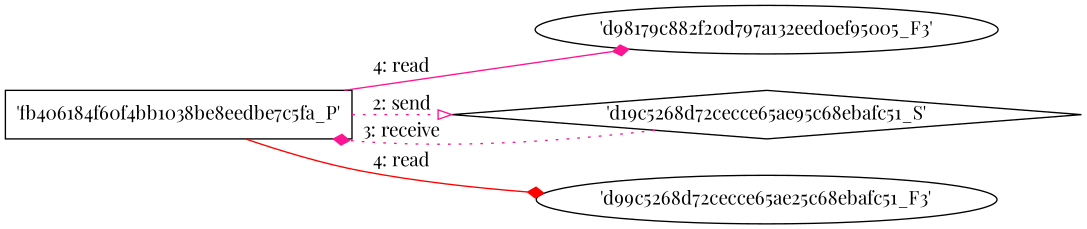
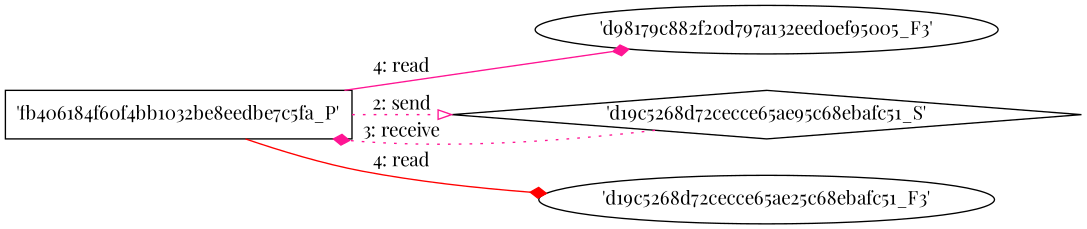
node "'fb406184f60f4bb1038be8eedbe7c5fa_P'": label "'fb406184f60f4bb1038be8eedbe7c5fa_P'" -> "'fb406184f60f4bb1032be8eedbe7c5fa_P'"
node "'d99c5268d72cecce65ae25c68ebafc51_F3'": label "'d99c5268d72cecce65ae25c68ebafc51_F3'" -> "'d19c5268d72cecce65ae25c68ebafc51_F3'"
